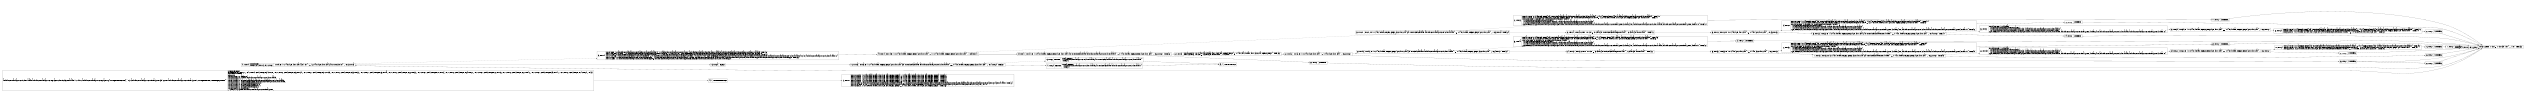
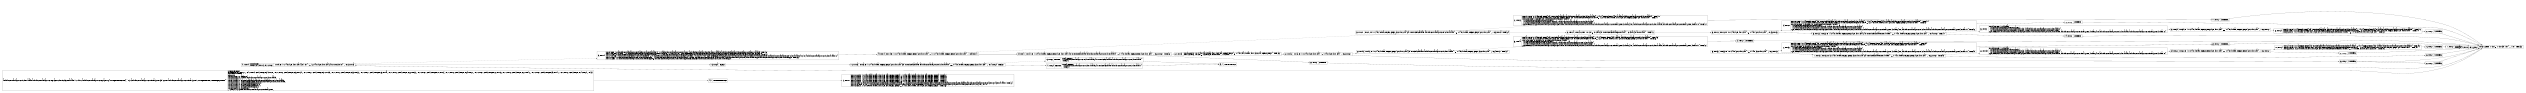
node "64: 0x0051": removed
